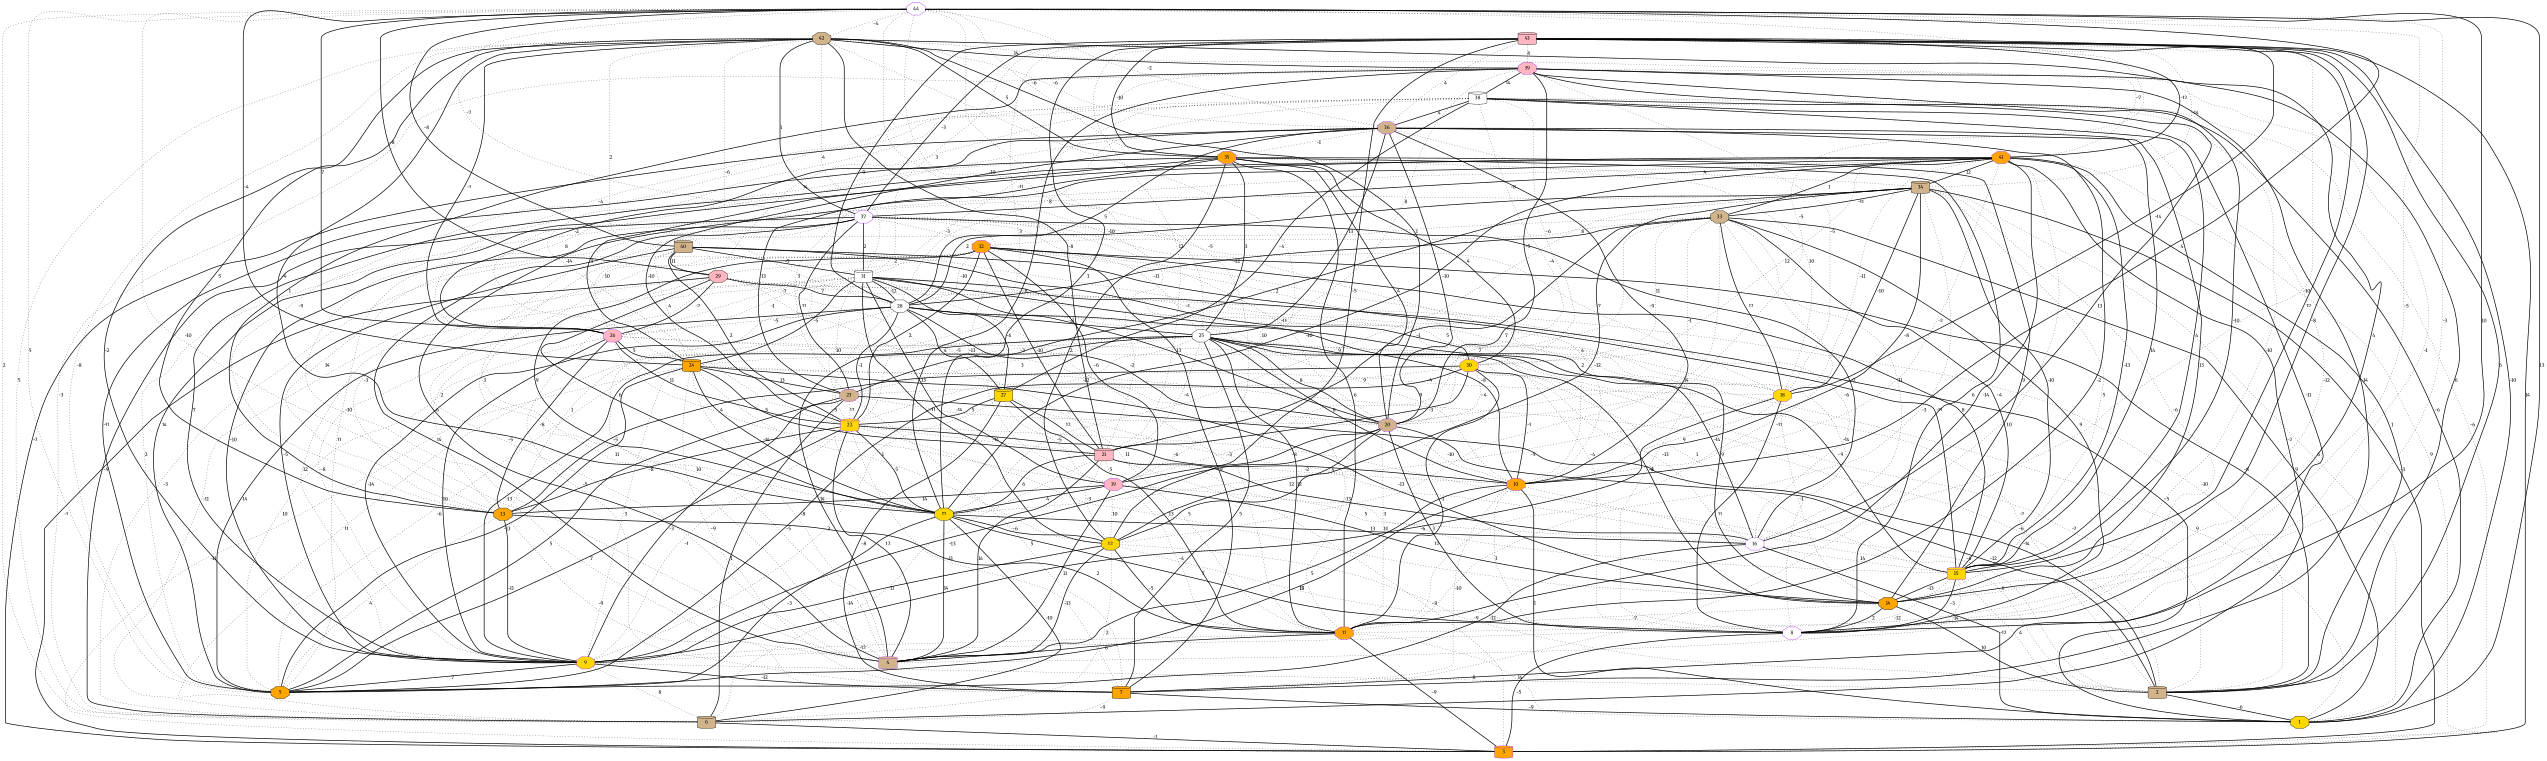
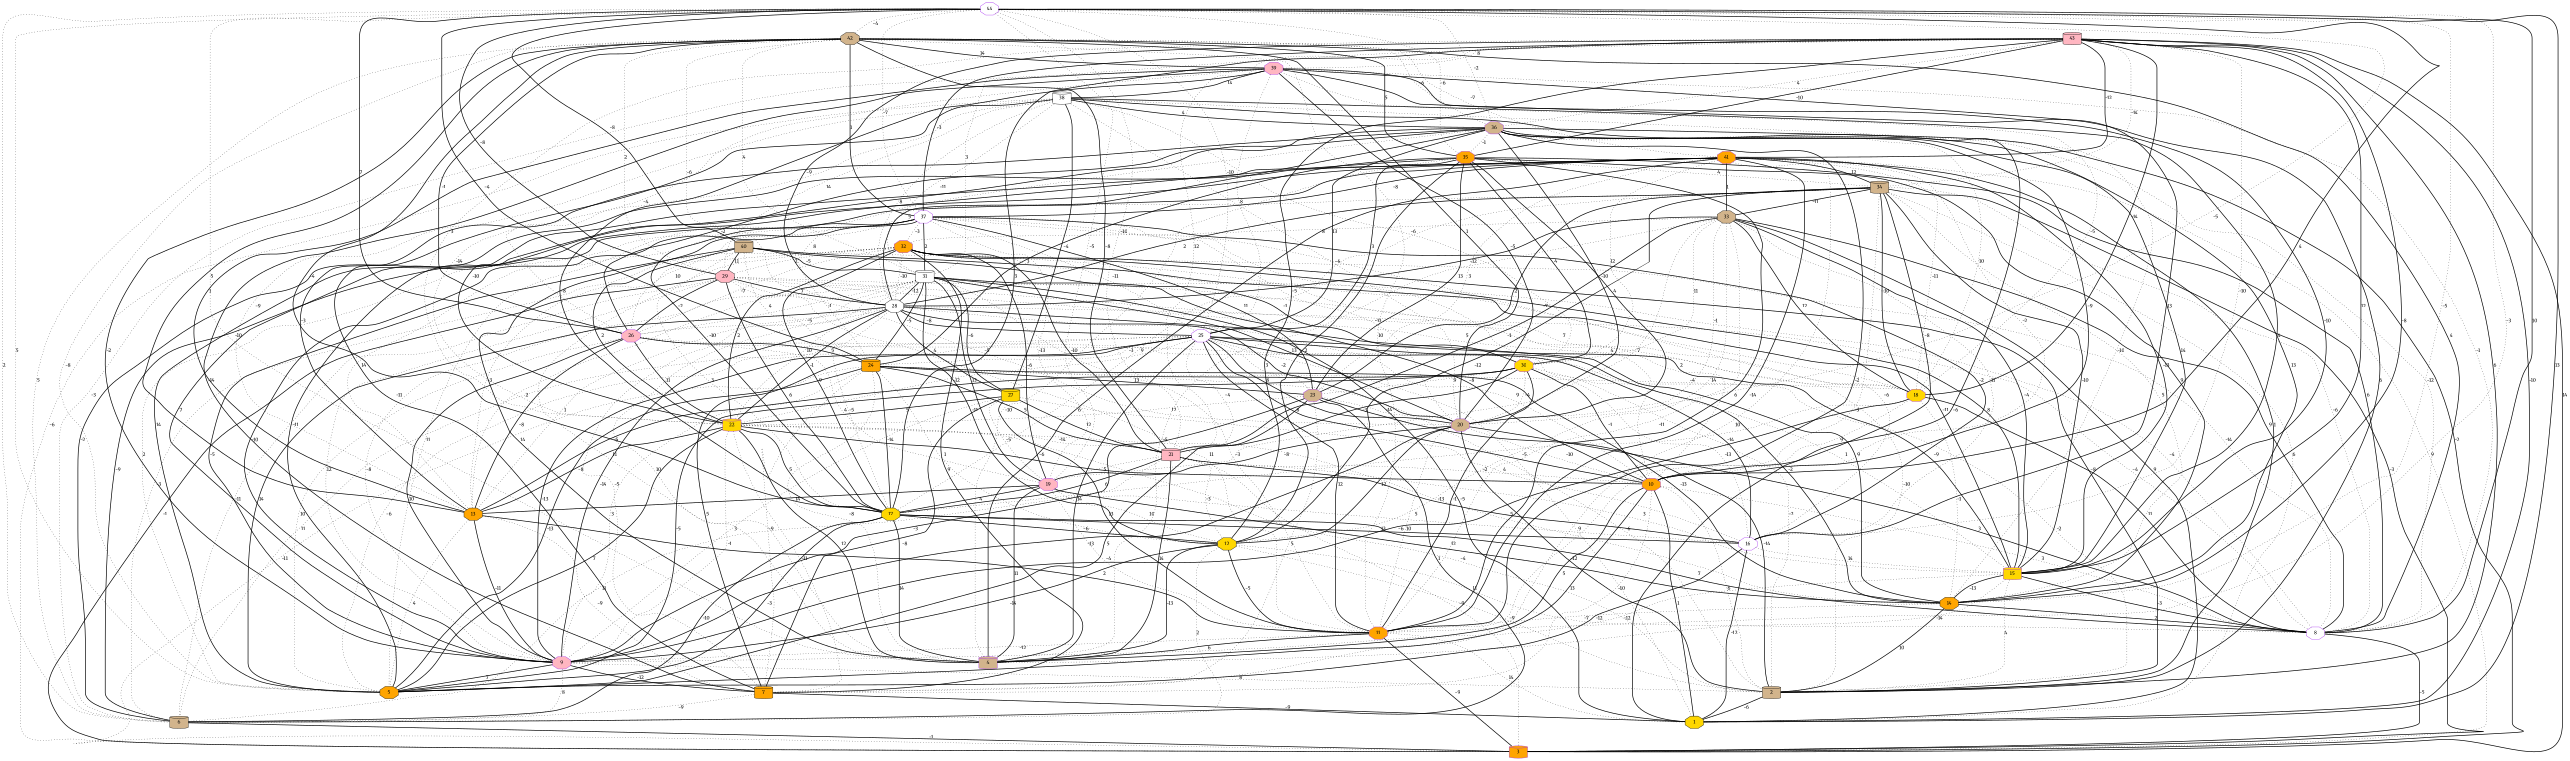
edge "36" -- "13": added, label "-3"
node "25": color black -> purple
node "9": fillcolor gold -> lightpink
